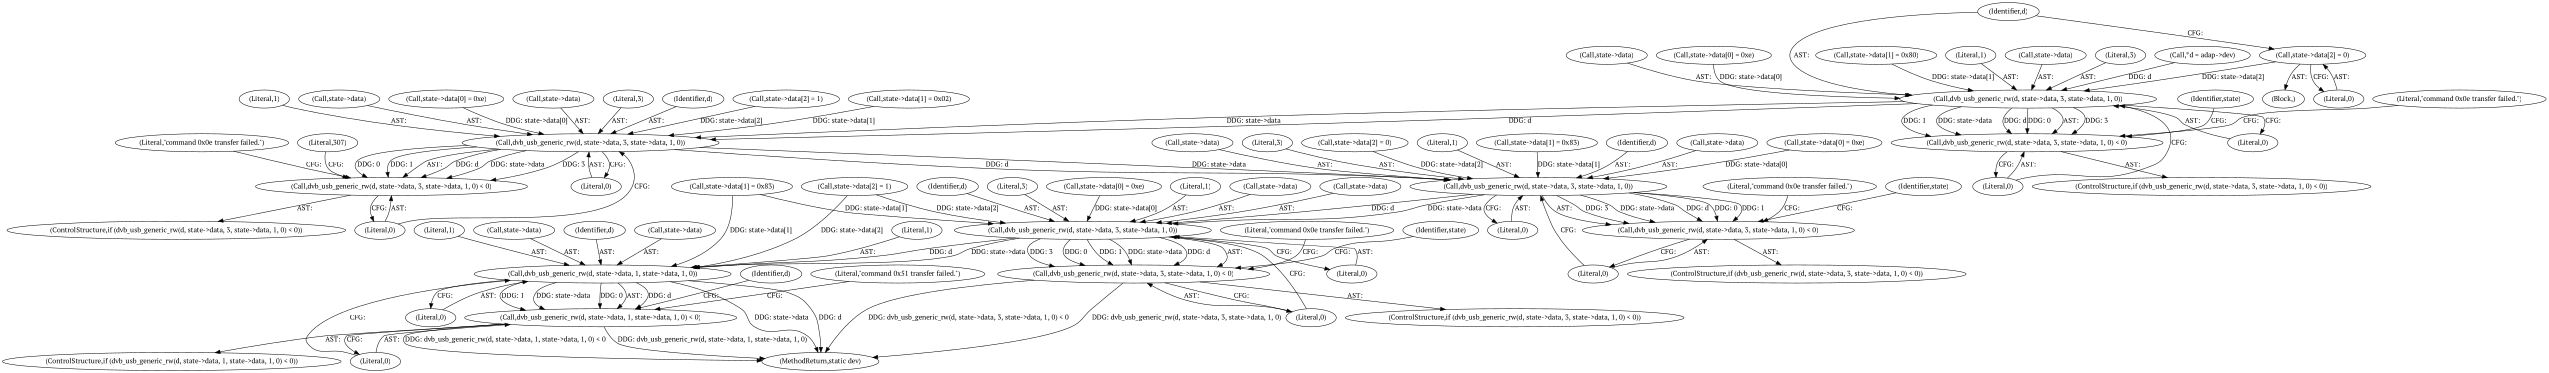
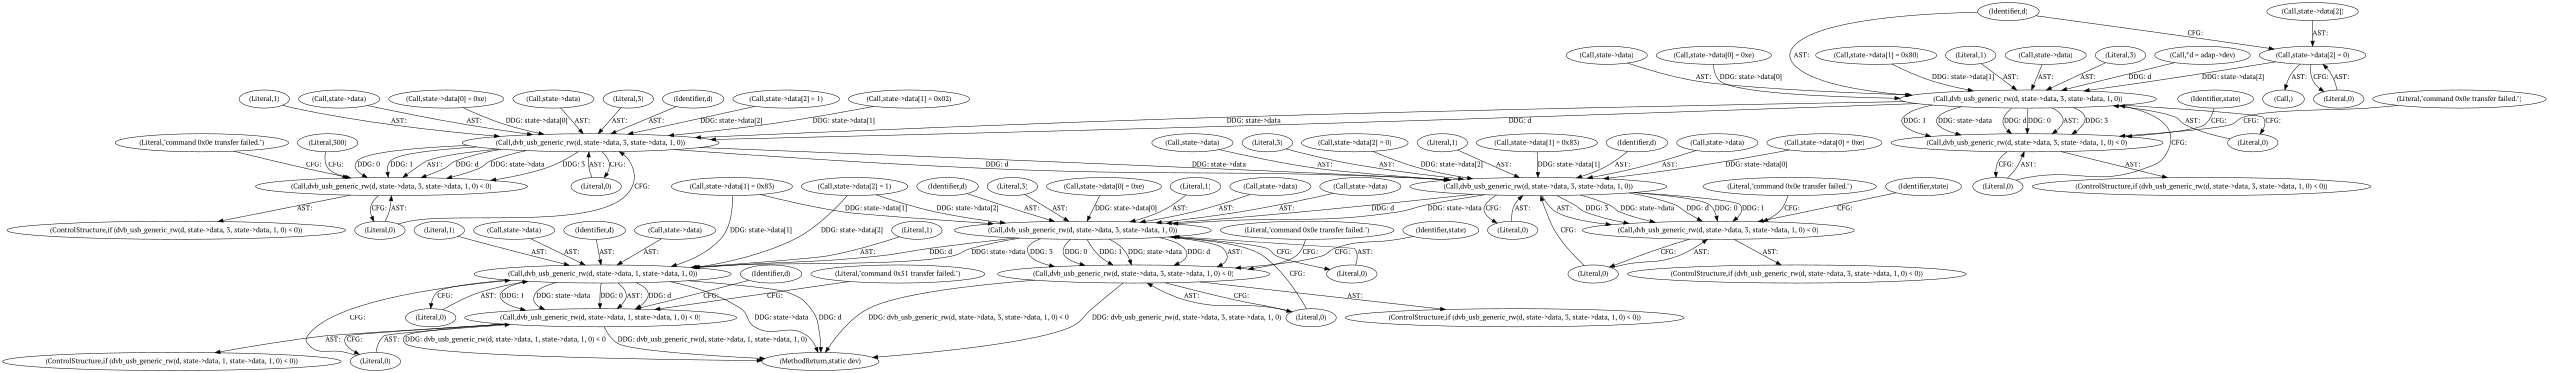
node "(Call,state->data[2])": added
node "(Block,)": label "(Block,)" -> "(Call,)"
node "(Literal,307)": label "(Literal,307)" -> "(Literal,300)"
